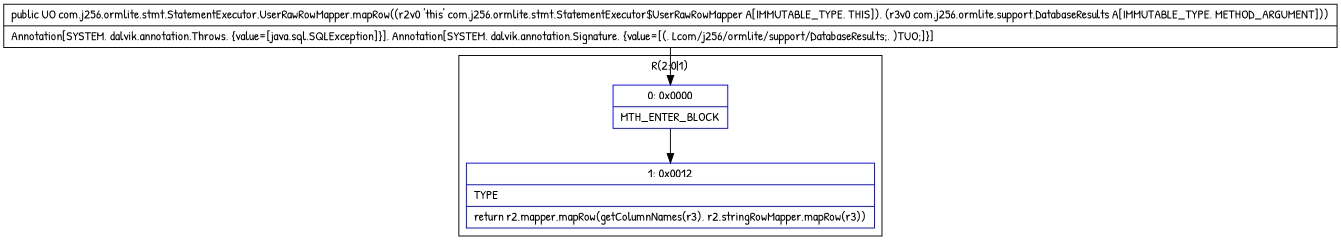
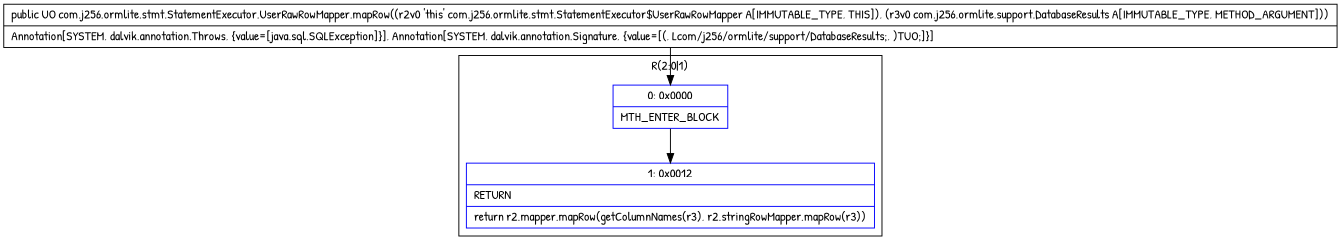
node "1: 0x0012": text "TYPE" -> "RETURN"
